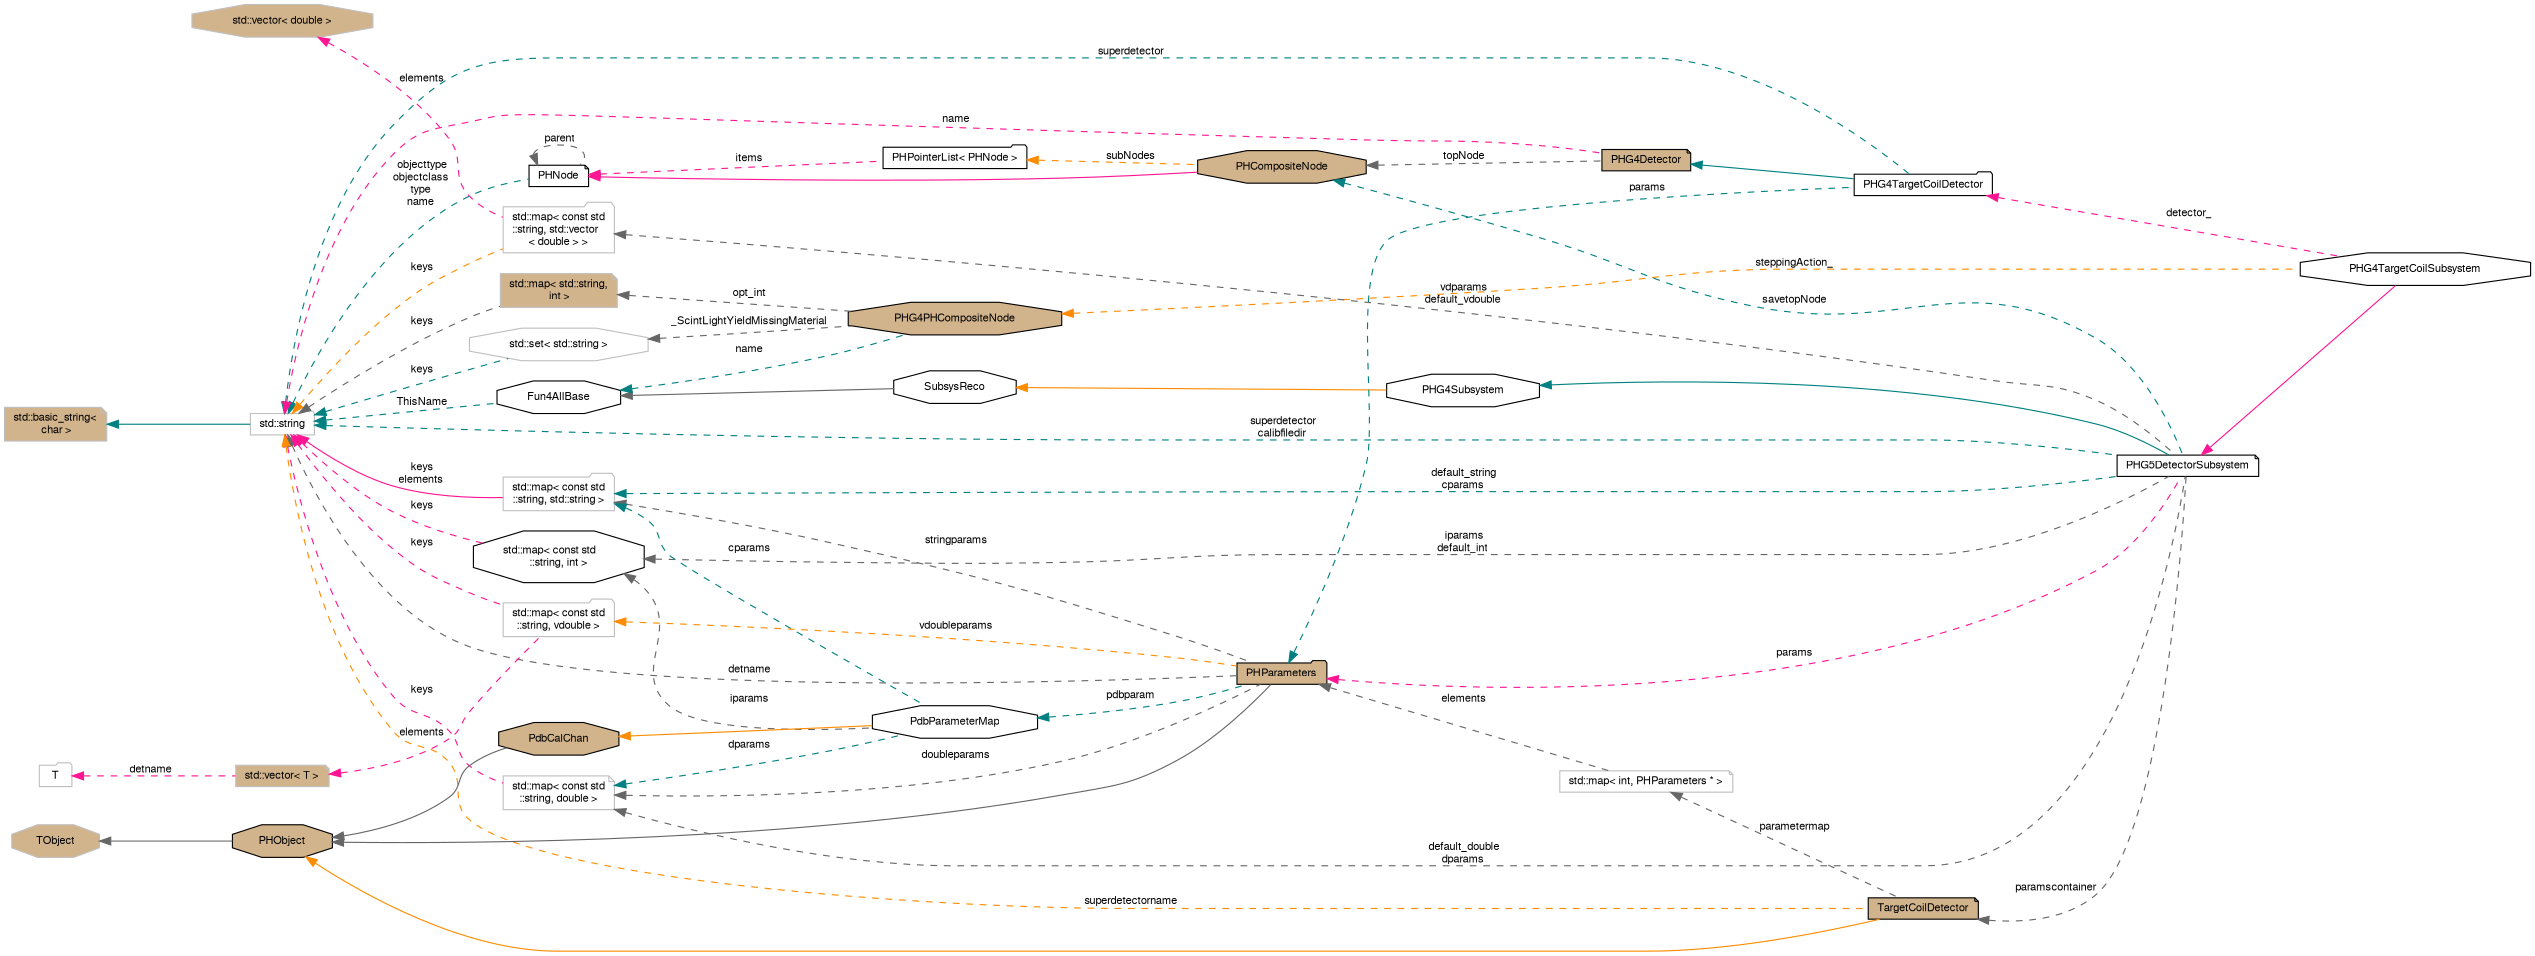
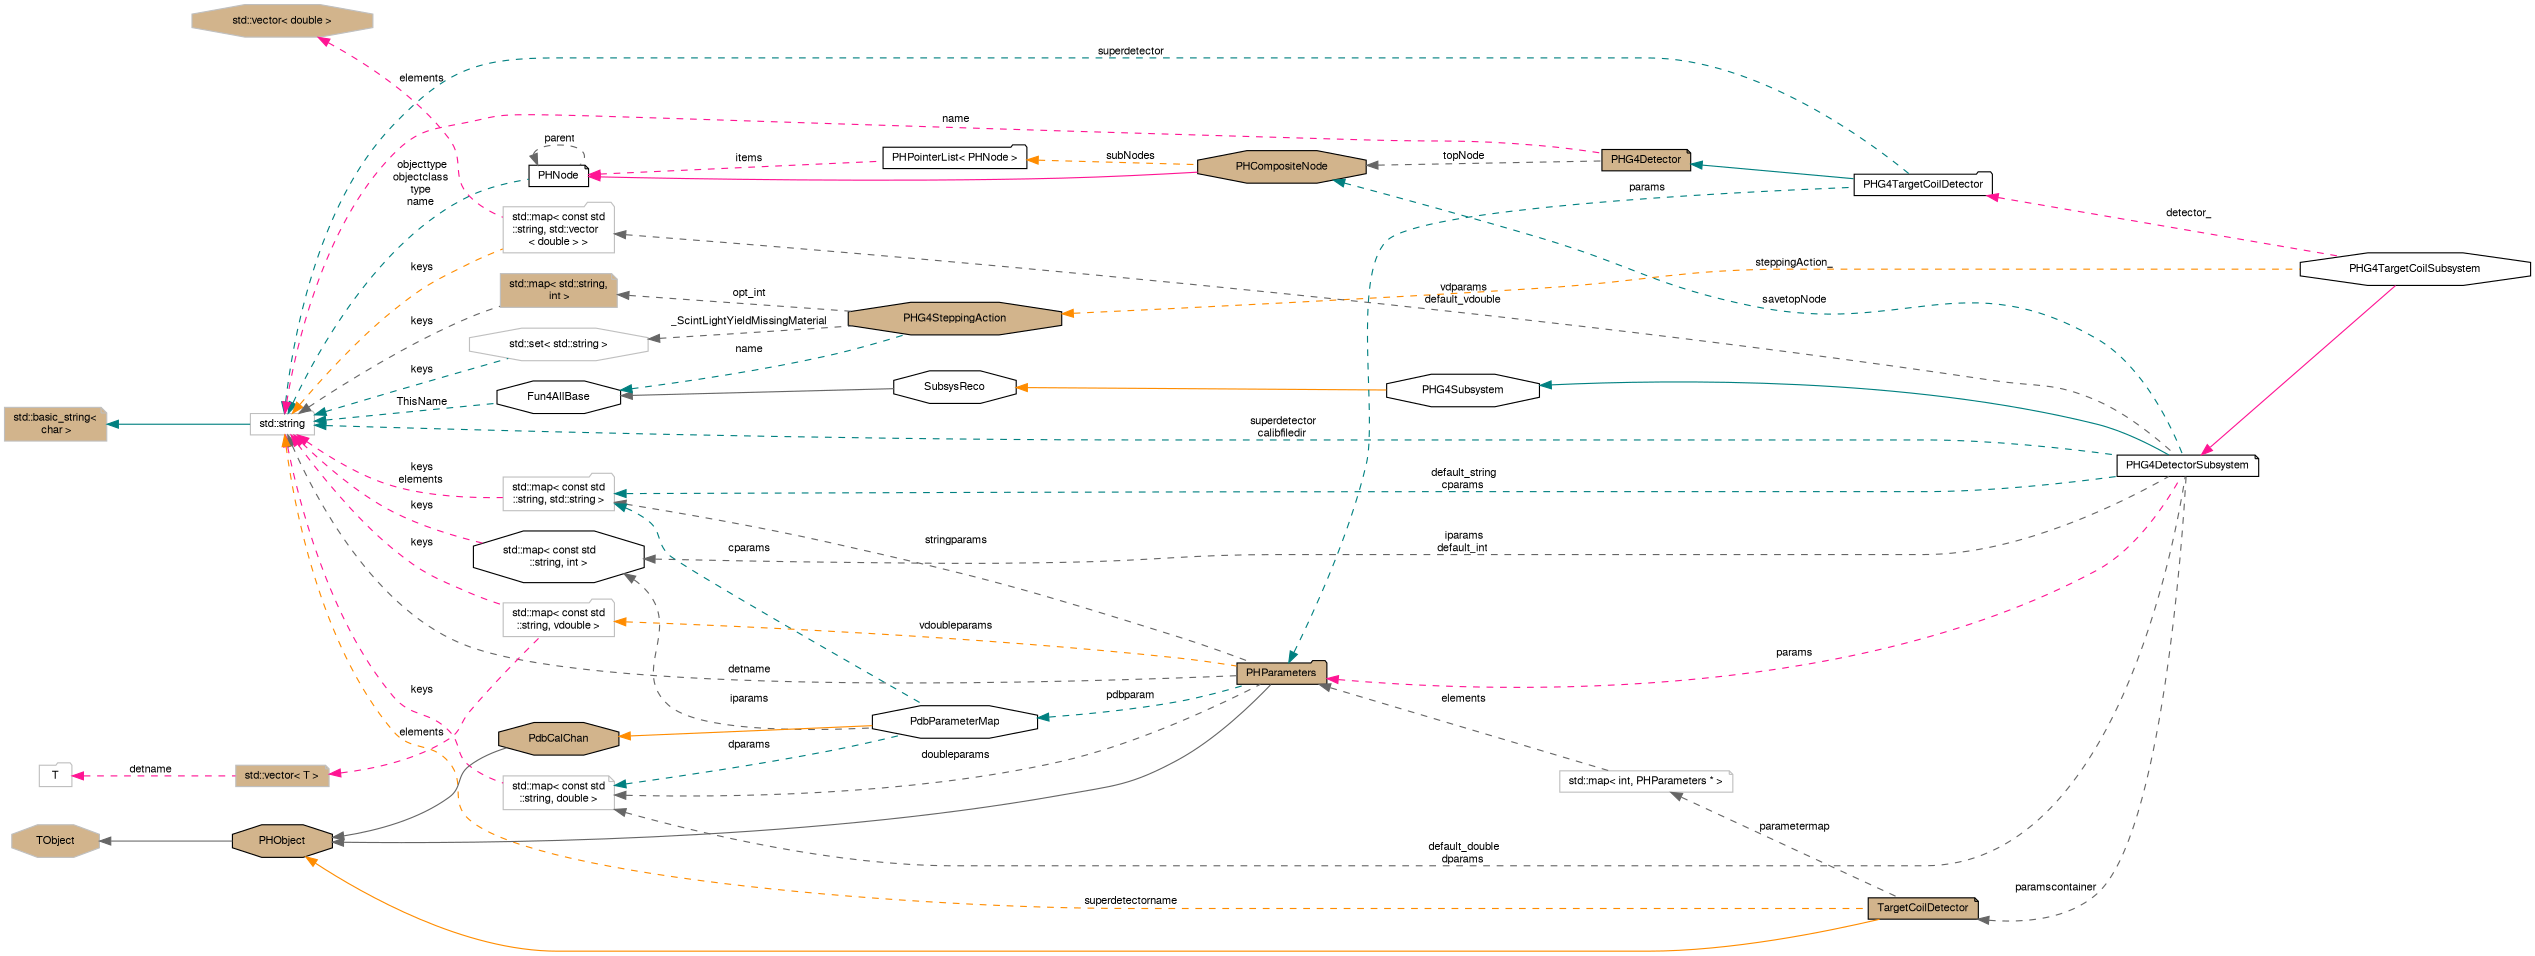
node "PHG4PHCompositeNode": label "PHG4PHCompositeNode" -> "PHG4SteppingAction"
node "PHG5DetectorSubsystem": label "PHG5DetectorSubsystem" -> "PHG4DetectorSubsystem"
edge "std::map< const std ::string, std::string >" -> "std::string": style solid -> dashed
